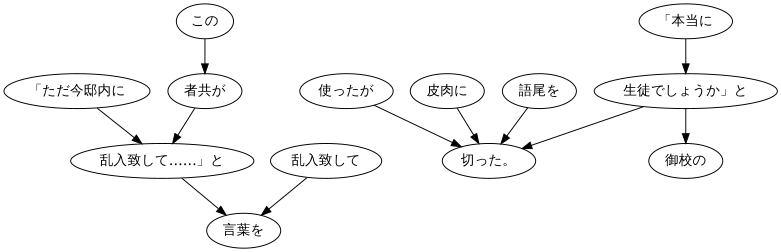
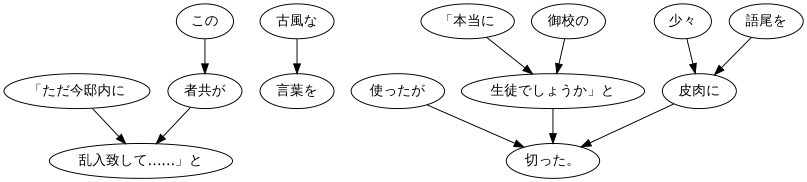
node "少々": added
edge "生徒でしょうか」と" -> "御校の": reversed
edge "語尾を" -> "切った。": now "語尾を" -> "皮肉に"
node "乱入致して": label "乱入致して" -> "古風な"
edge "乱入致して……」と" -> "言葉を": removed
